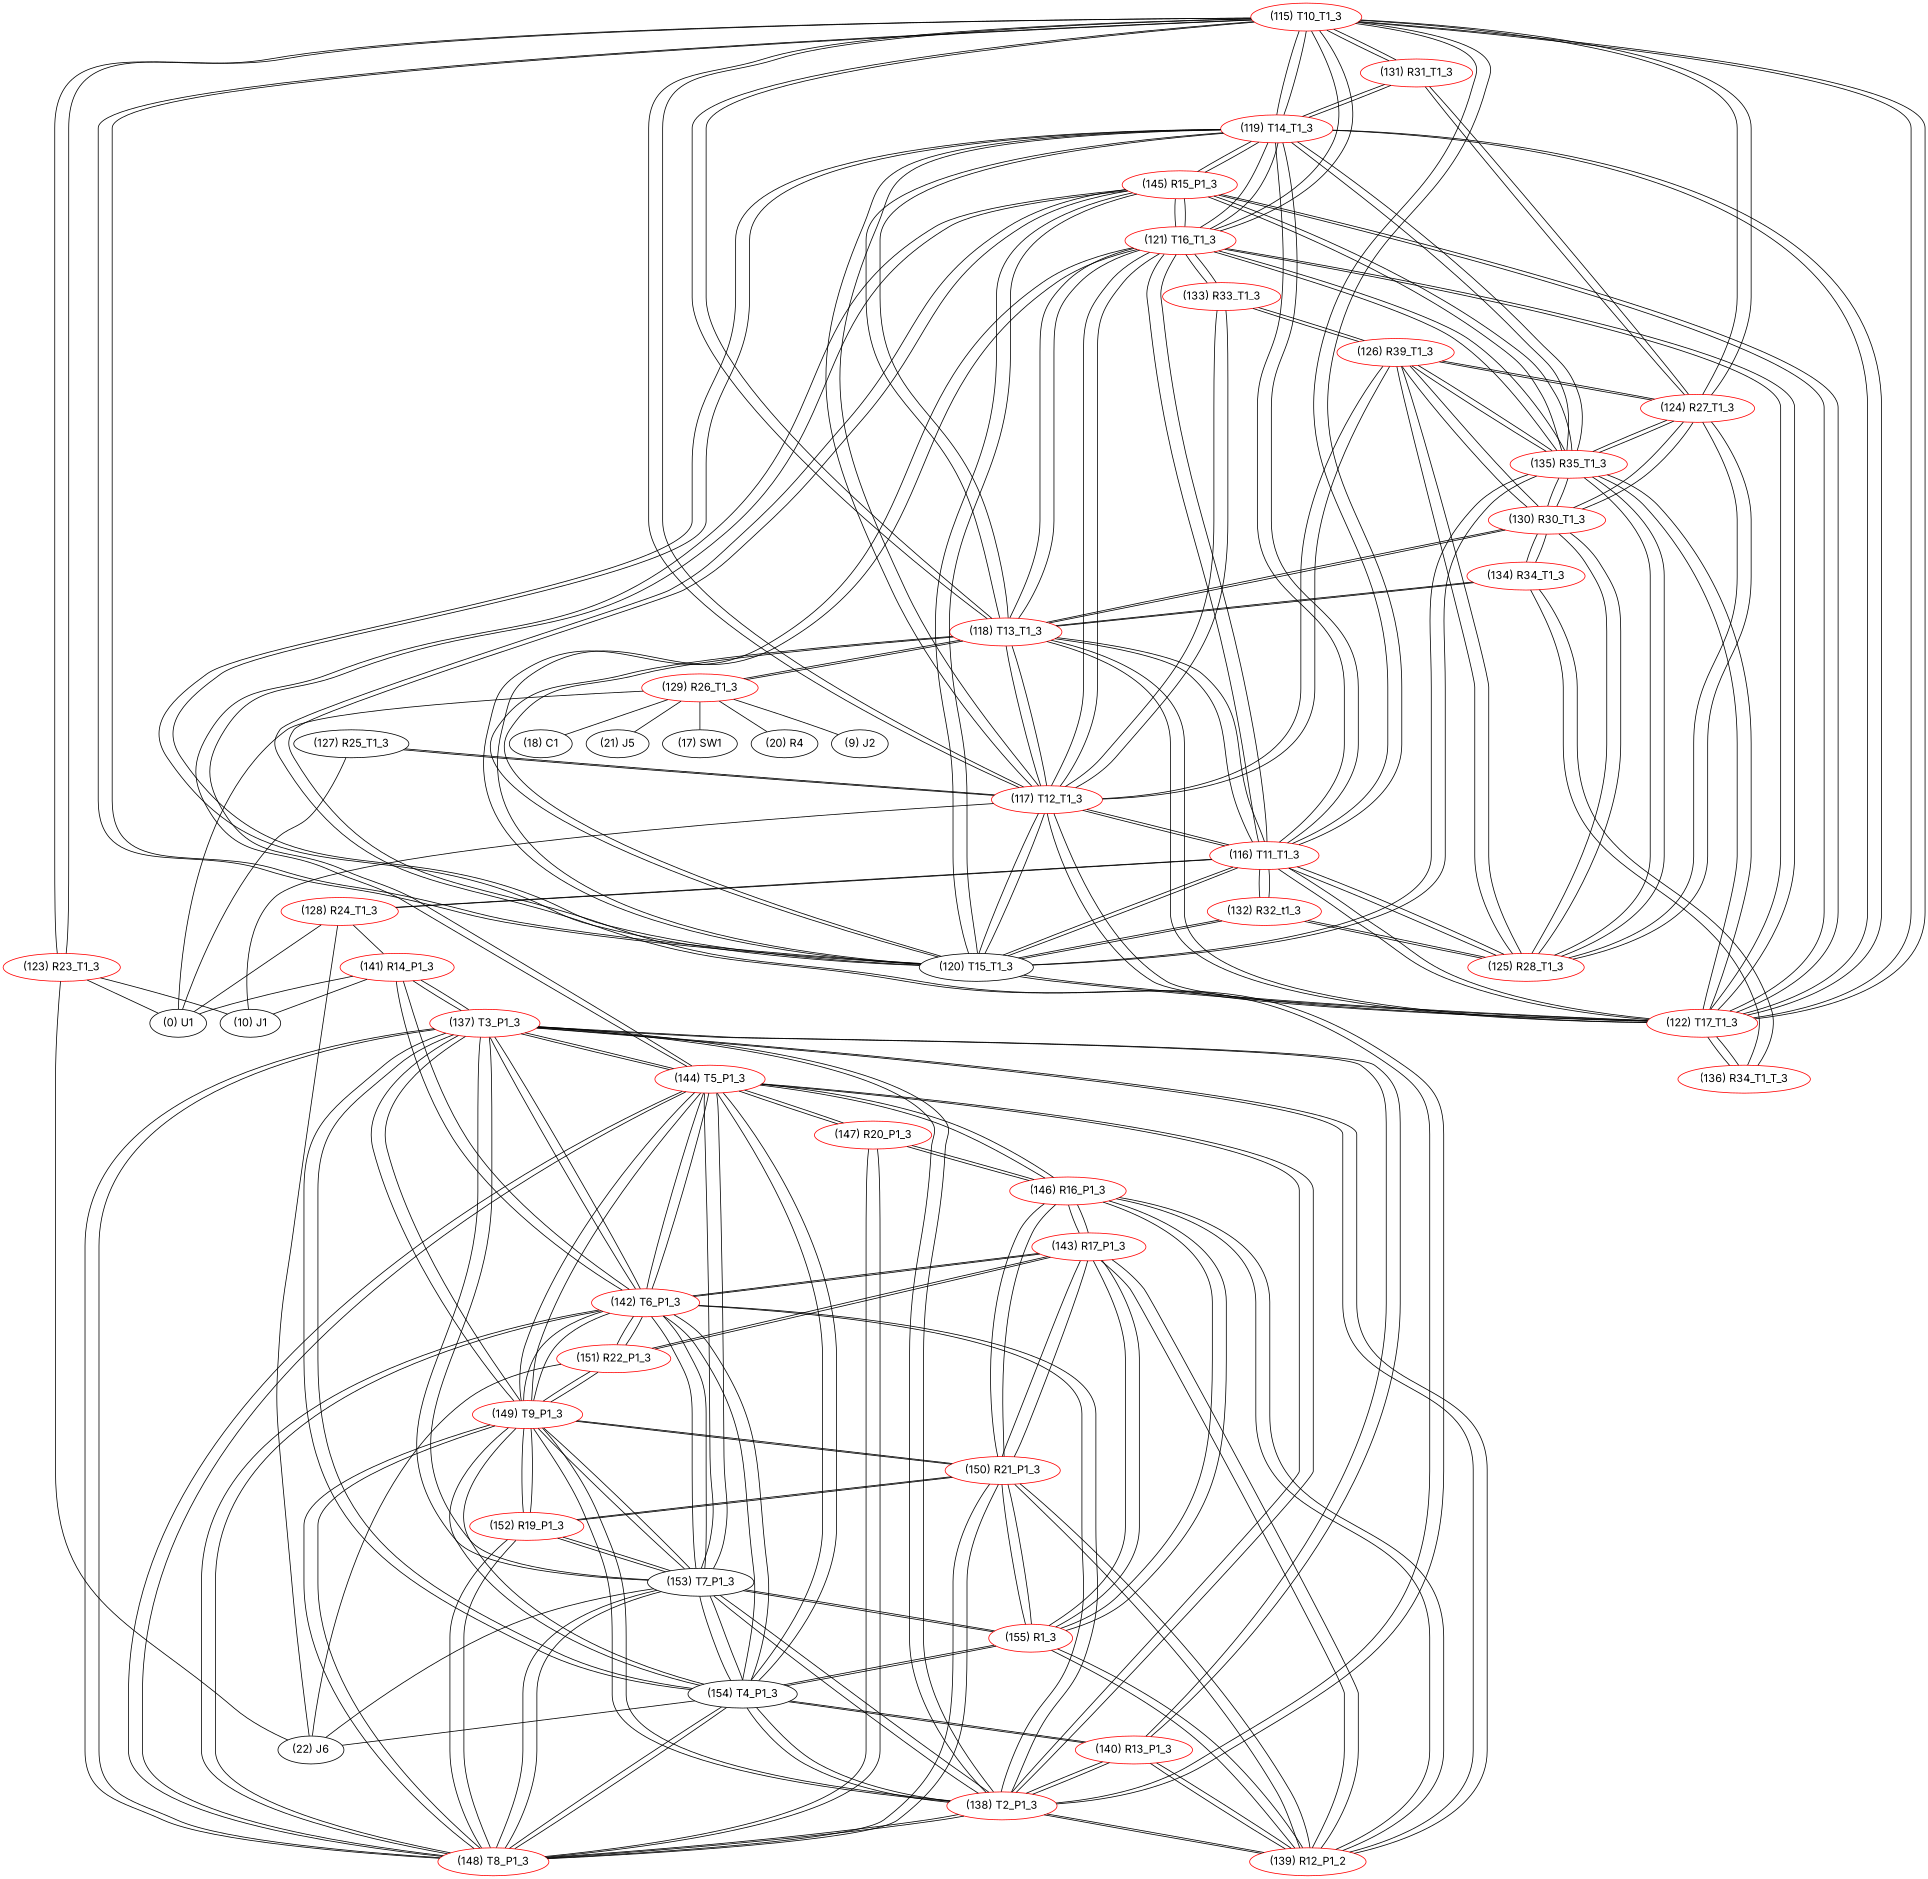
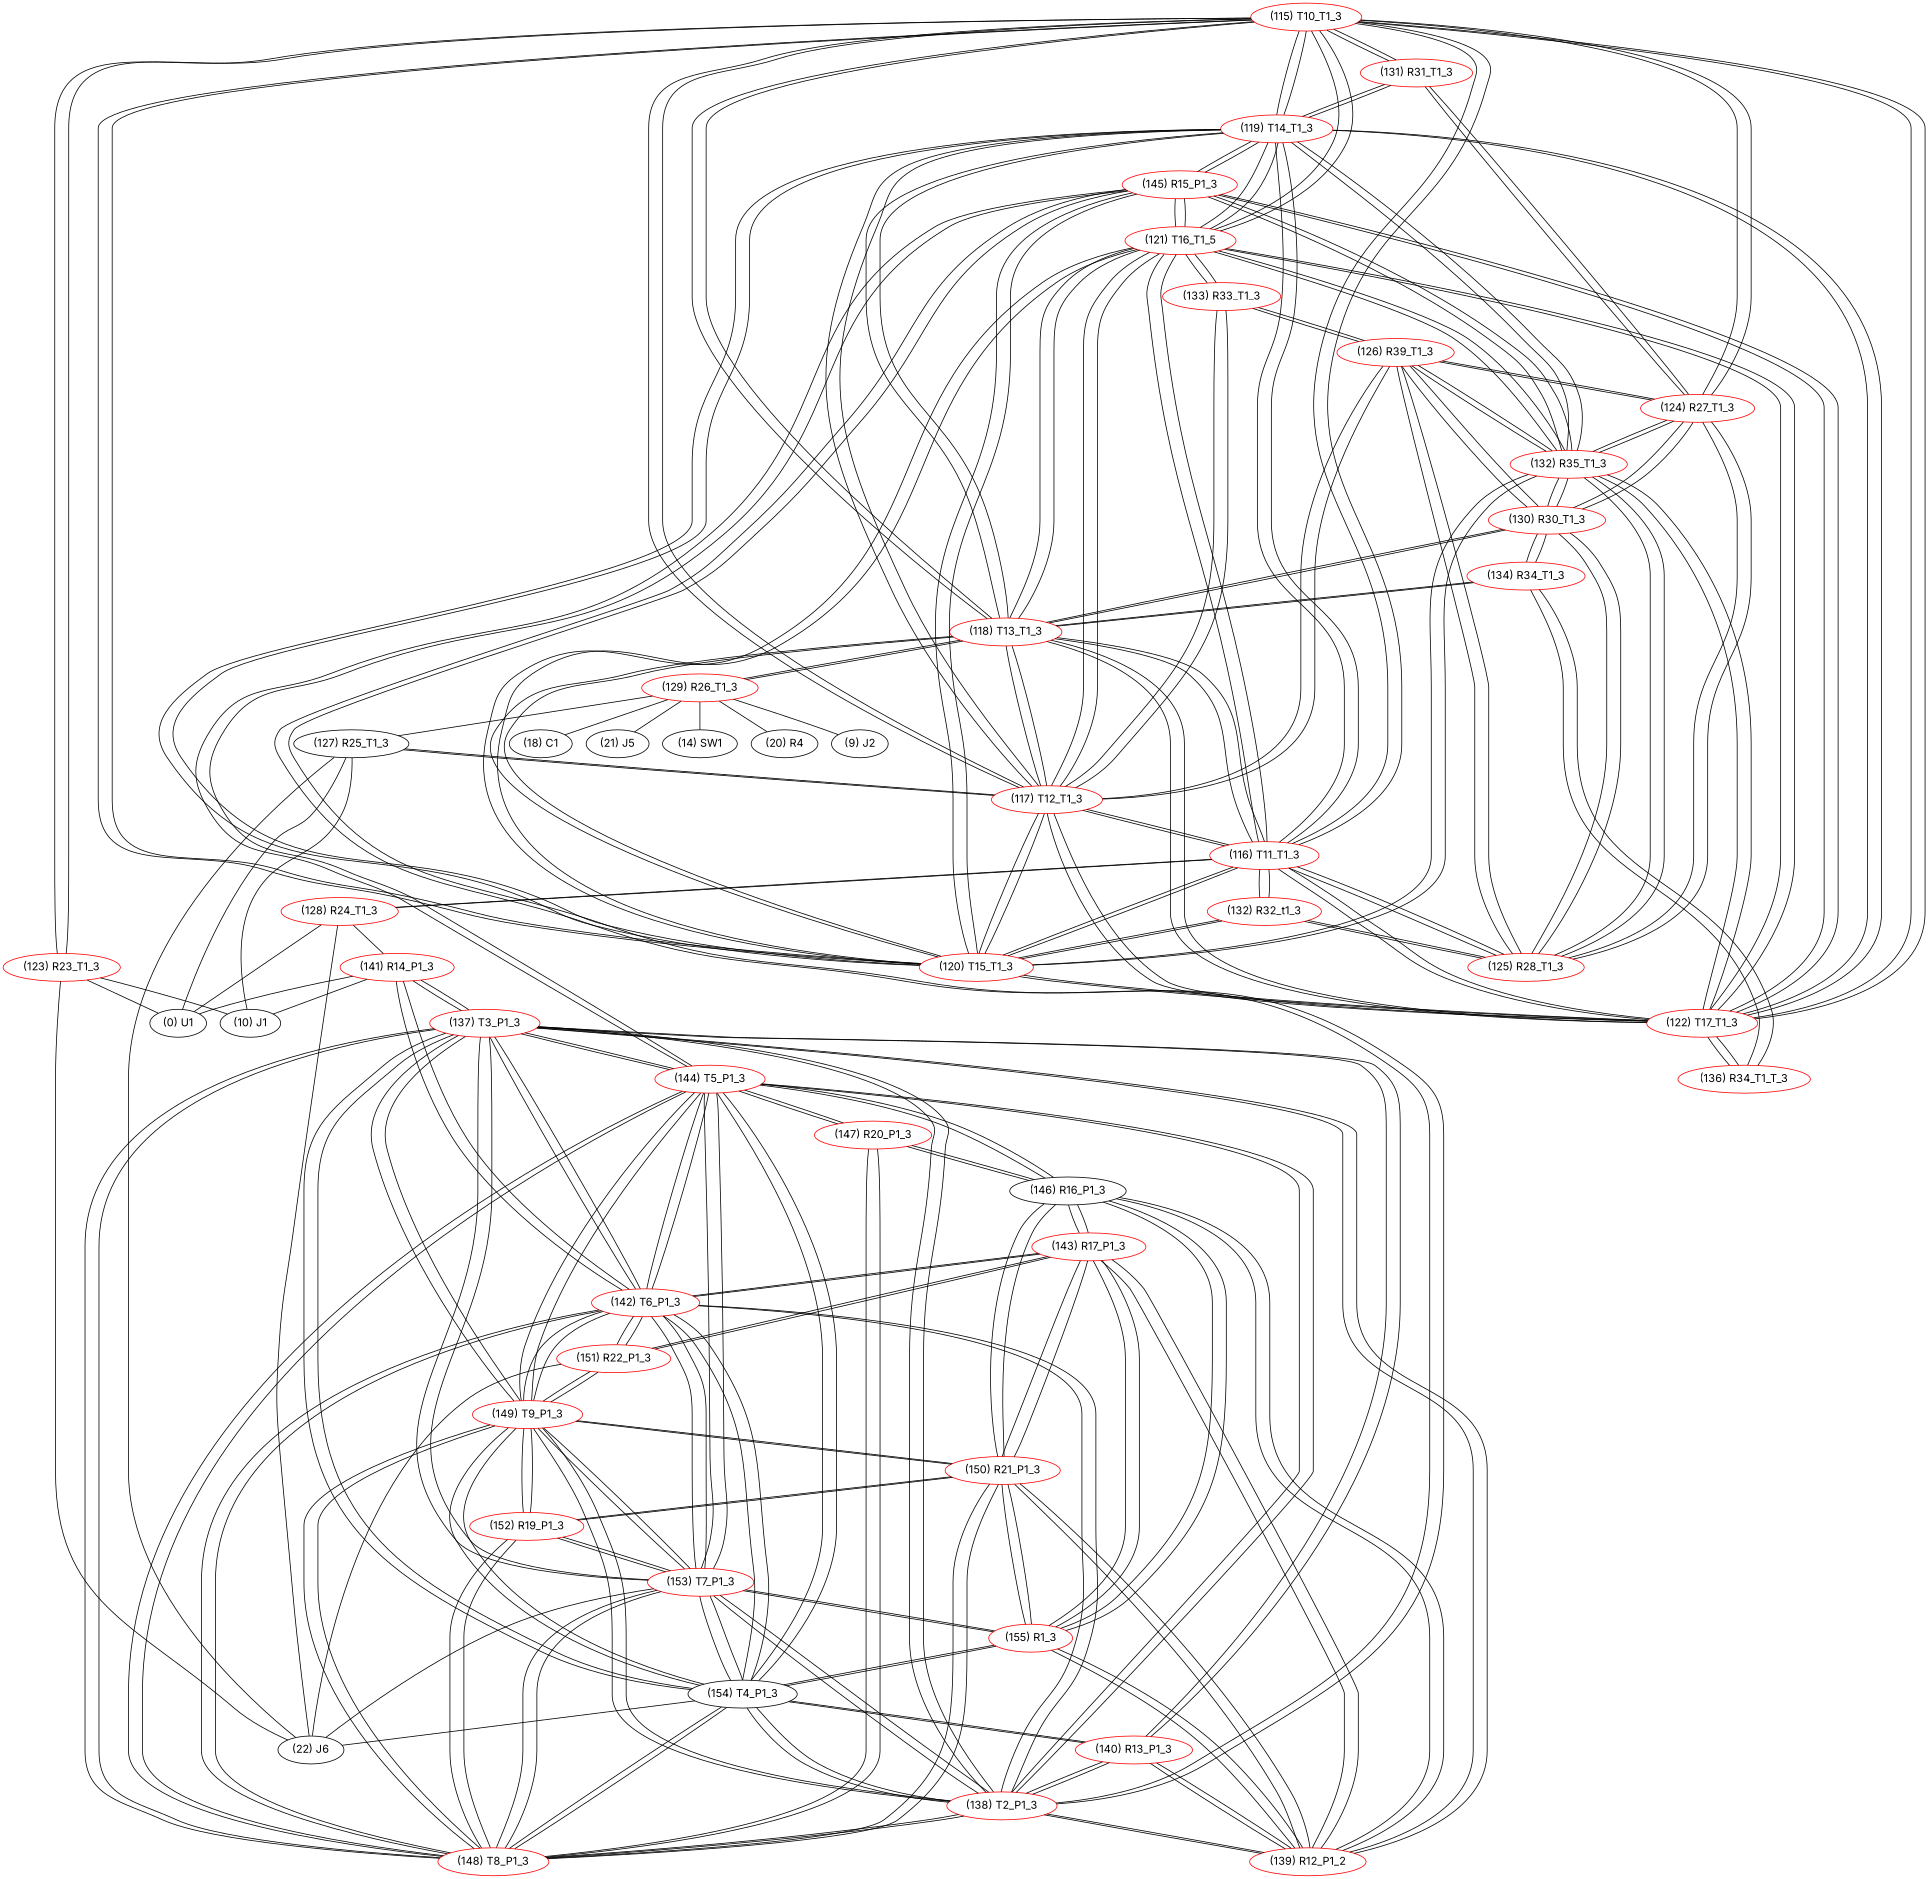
node "(121) T16_T1_3": label "(121) T16_T1_3" -> "(121) T16_T1_5"
node "(135) R35_T1_3": label "(135) R35_T1_3" -> "(132) R35_T1_3"
edge "(129) R26_T1_3" -- "(0) U1": now "(129) R26_T1_3" -- "(127) R25_T1_3"
node "(17) SW1": label "(17) SW1" -> "(14) SW1"
edge "(117) T12_T1_3" -- "(10) J1": now "(127) R25_T1_3" -- "(10) J1"
node "(120) T15_T1_3": color black -> red
node "(146) R16_P1_3": color red -> black
edge "(127) R25_T1_3" -- "(22) J6": added
node "(153) T7_P1_3": color black -> red
